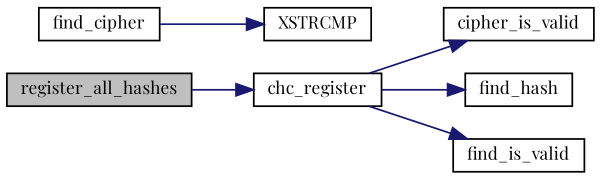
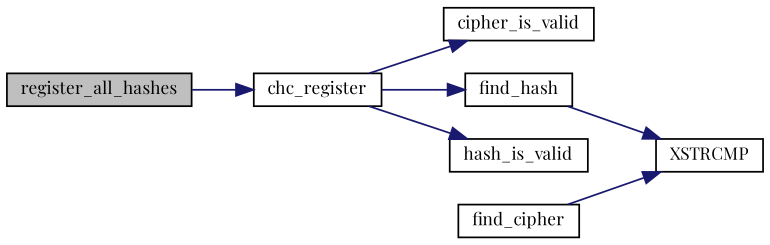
edge "find_hash" -> "XSTRCMP": added
node "find_is_valid": label "find_is_valid" -> "hash_is_valid"
